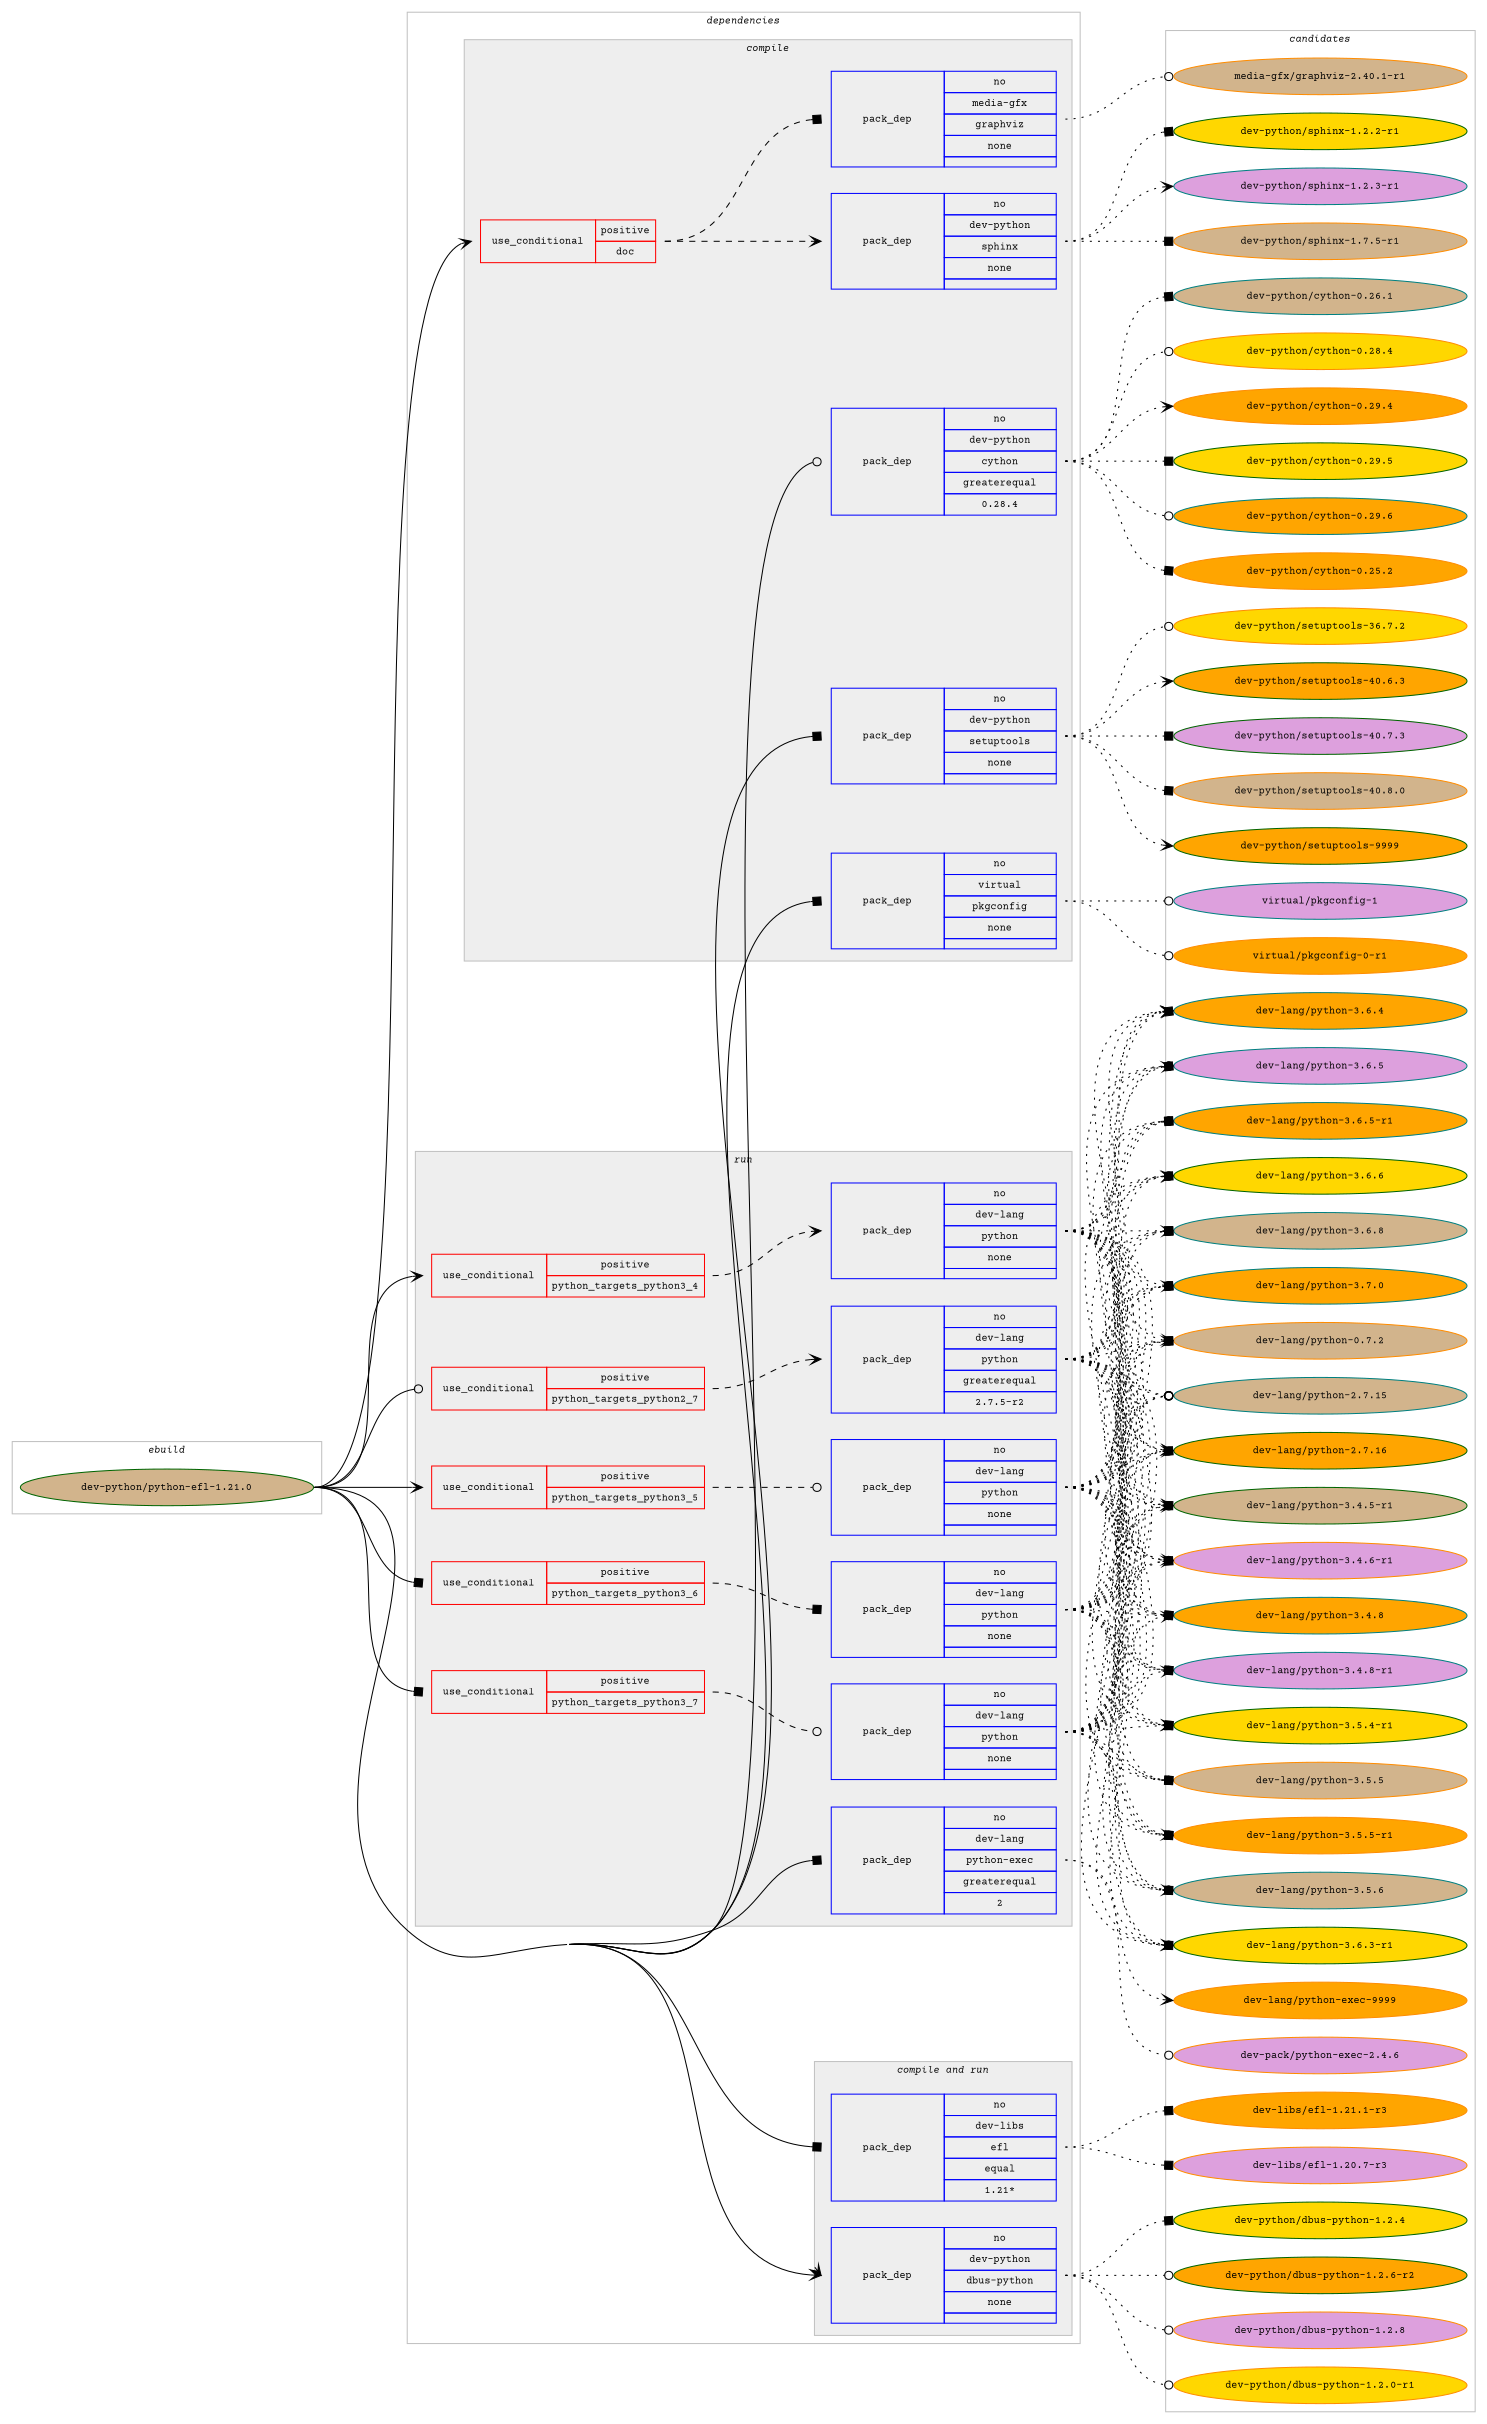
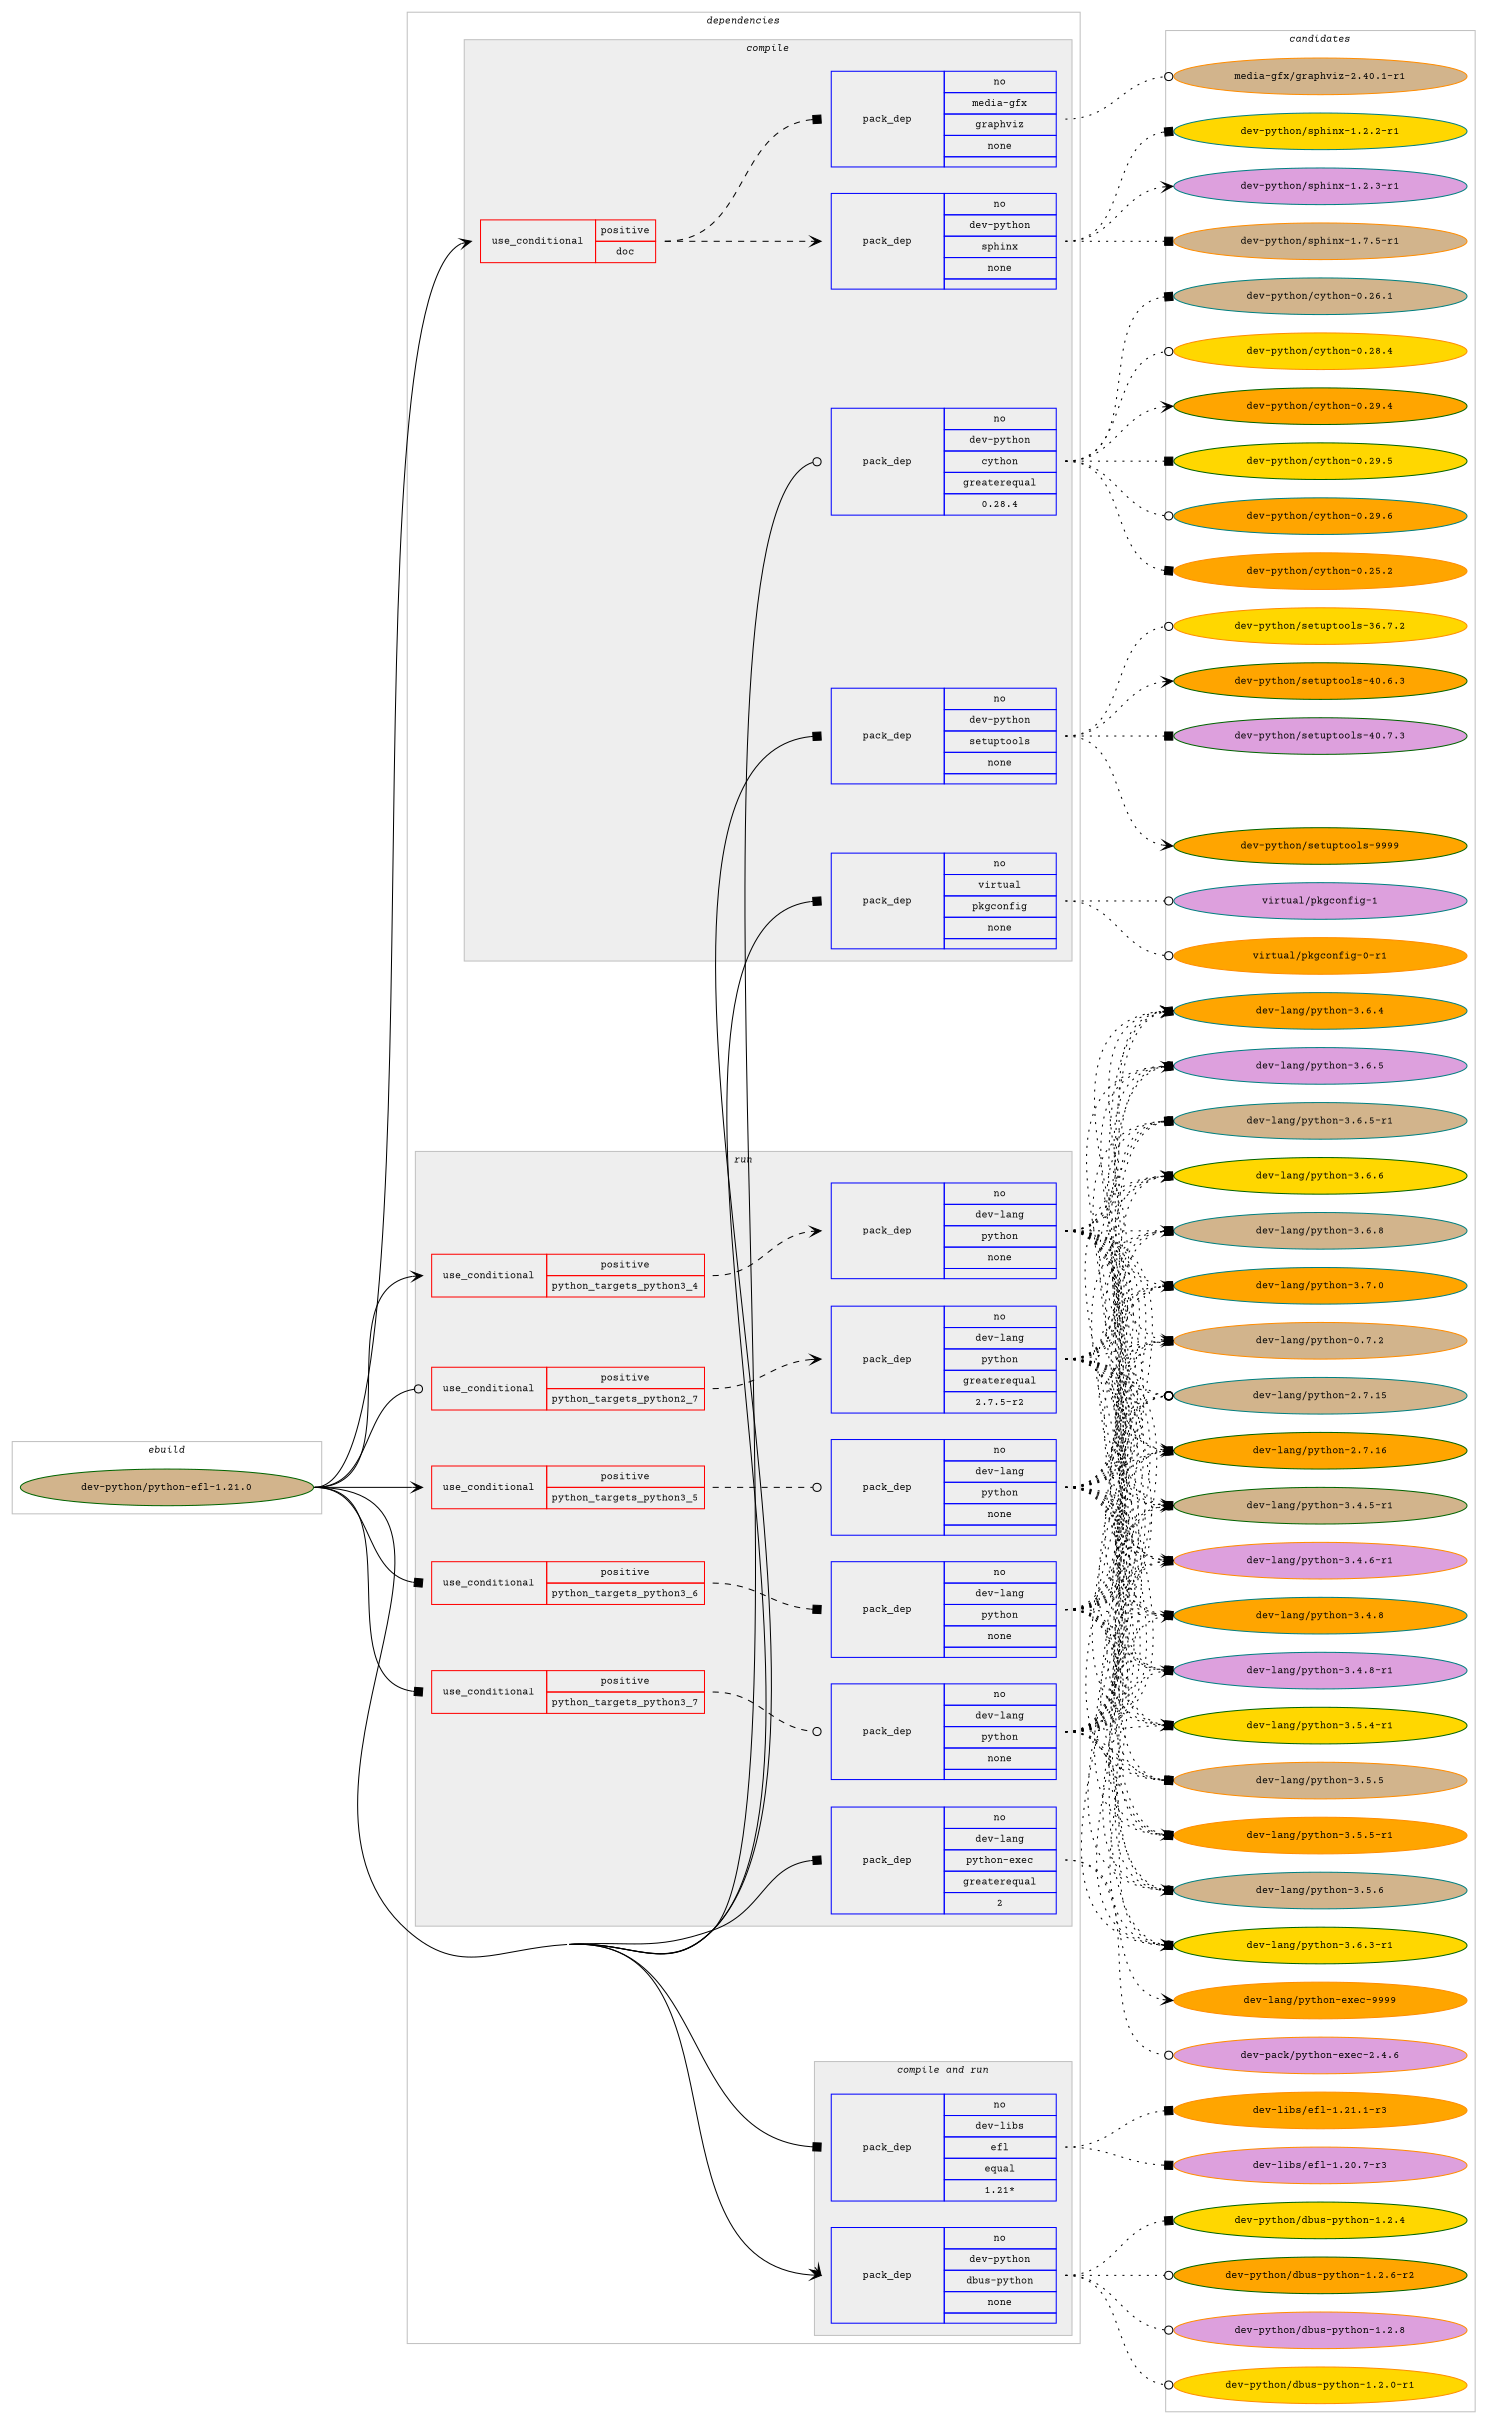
node "dev-python/sphinx-1.2.2-r1": color darkgreen -> teal
node "dev-python/cython-0.29.4": color darkorange -> darkgreen
node "dev-python/setuptools-40.8.0": removed
node "dev-lang/python-3.6.5-r1": fillcolor orange -> tan
